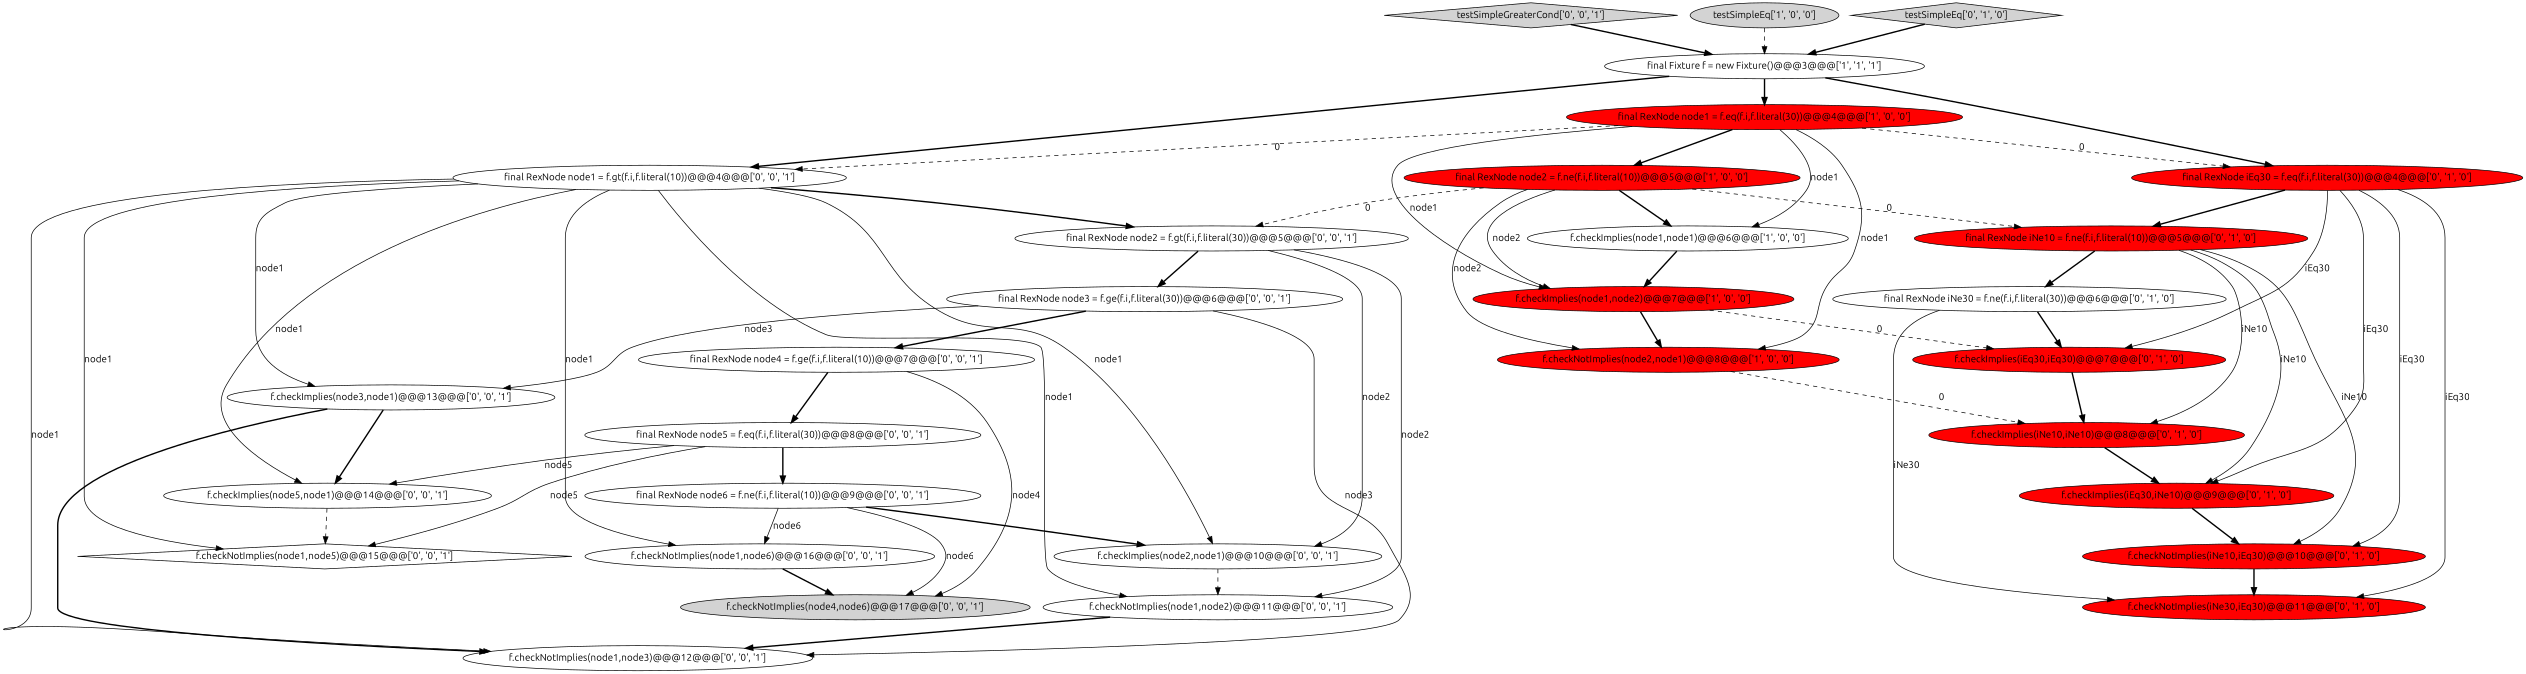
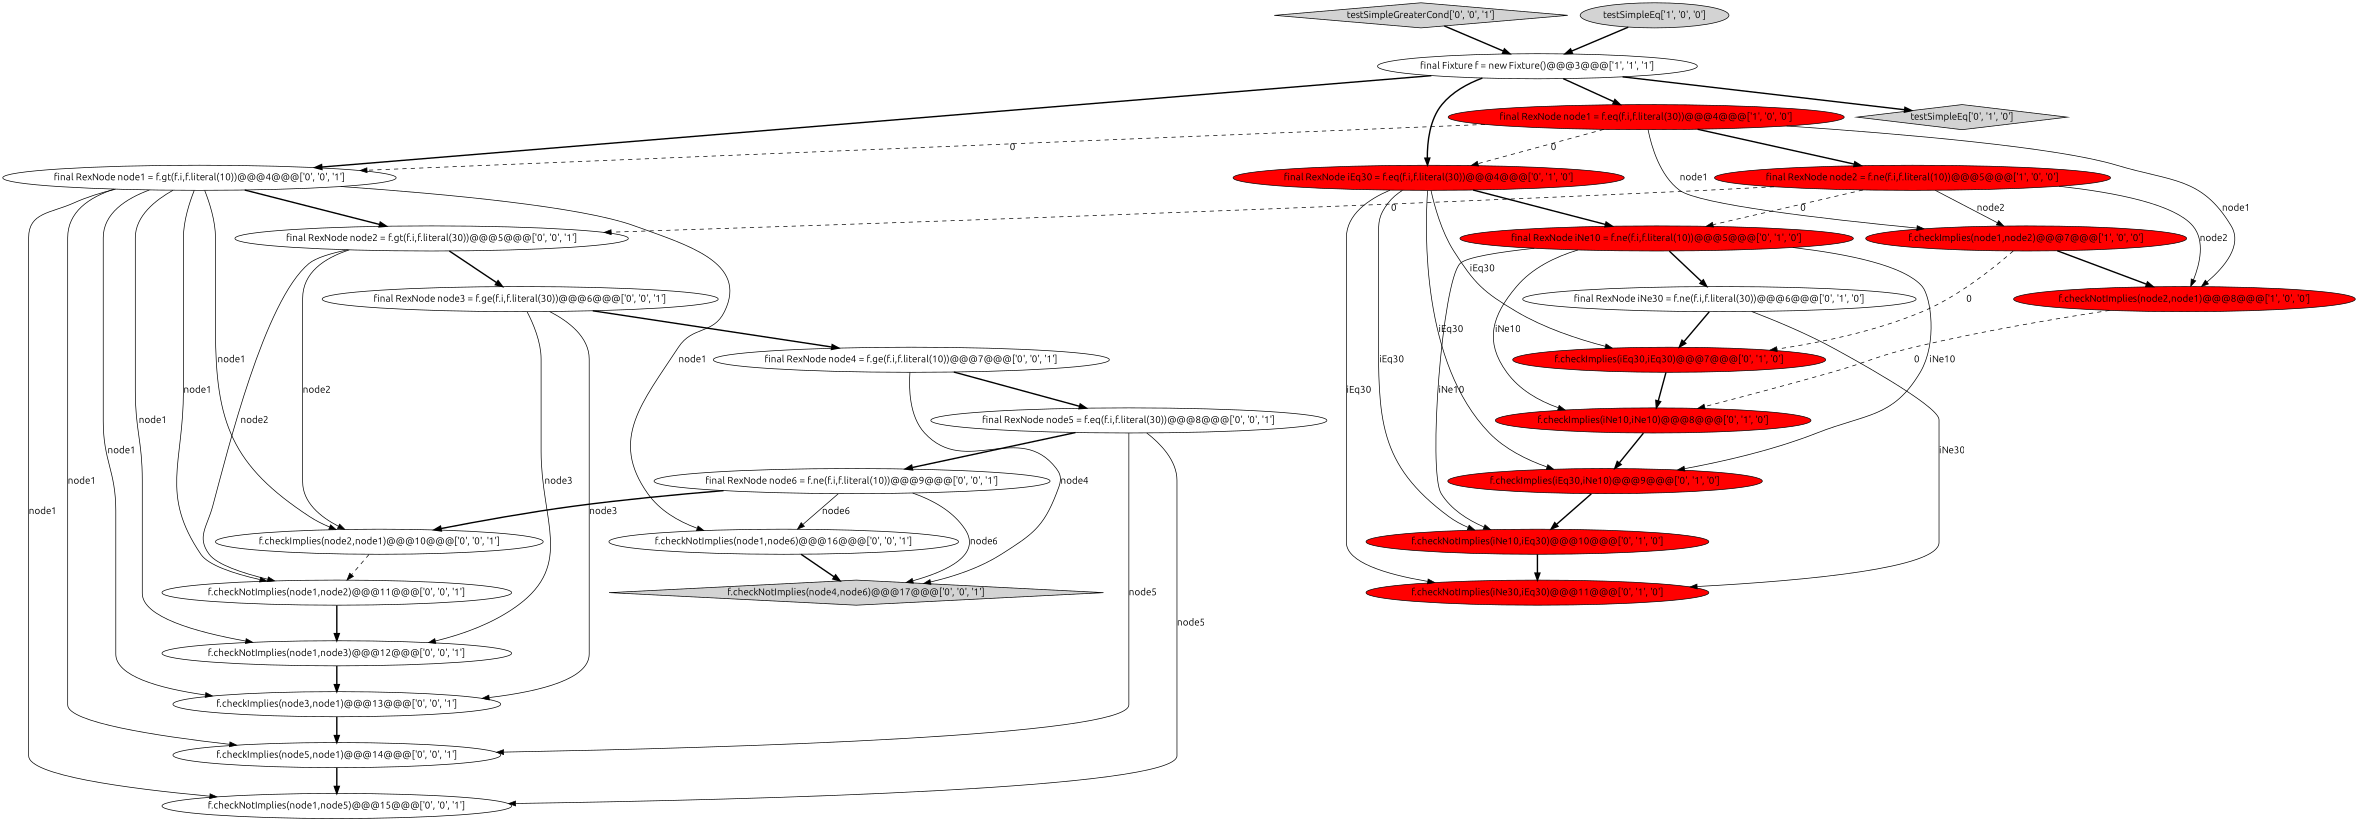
edge "testSimpleEq['1', '0', '0']" -> "final Fixture f = new Fixture()@@@3@@@['1', '1', '1']": style dashed -> bold
edge "testSimpleEq['0', '1', '0']" -> "final Fixture f = new Fixture()@@@3@@@['1', '1', '1']": reversed
node "f.checkImplies(node1,node1)@@@6@@@['1', '0', '0']": removed
edge "f.checkImplies(node5,node1)@@@14@@@['0', '0', '1']" -> "f.checkNotImplies(node1,node5)@@@15@@@['0', '0', '1']": style dashed -> bold
node "f.checkNotImplies(node1,node5)@@@15@@@['0', '0', '1']": shape diamond -> ellipse
node "f.checkNotImplies(node4,node6)@@@17@@@['0', '0', '1']": shape ellipse -> diamond
edge "f.checkImplies(node3,node1)@@@13@@@['0', '0', '1']" -> "f.checkNotImplies(node1,node3)@@@12@@@['0', '0', '1']": reversed
